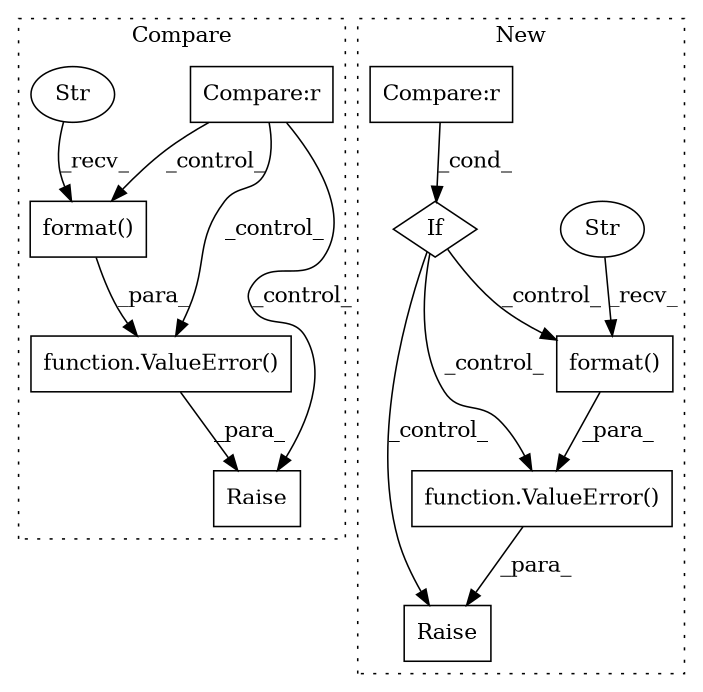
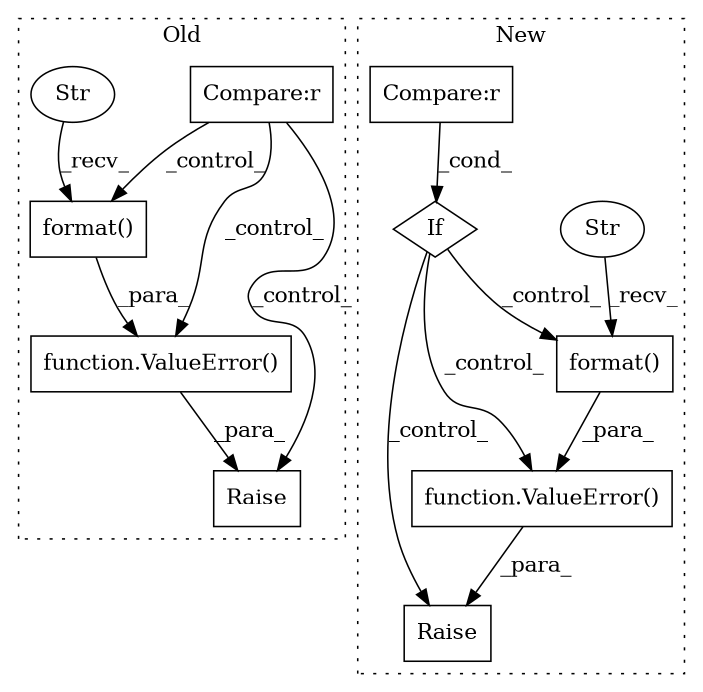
cluster "Compare": label "Compare" -> "Old"
